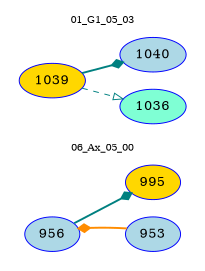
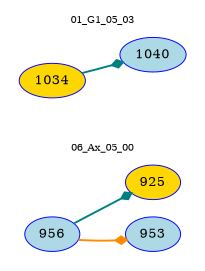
node "1039": label "1039" -> "1034"
node "1036": removed
node "995": label "995" -> "925"
edge "953" -> "956": reversed
